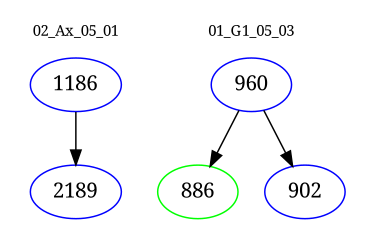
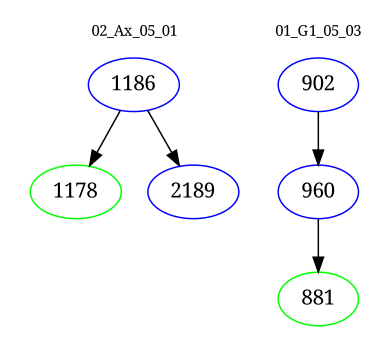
edge "960" -> "902": reversed
node "1178": added
node "886": label "886" -> "881"
